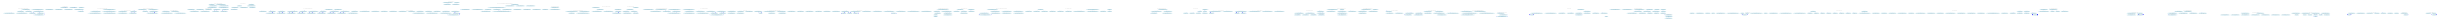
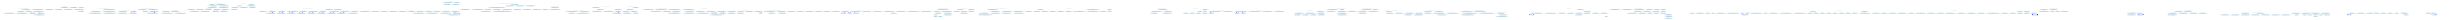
node "def_PCMext_getID2": added
